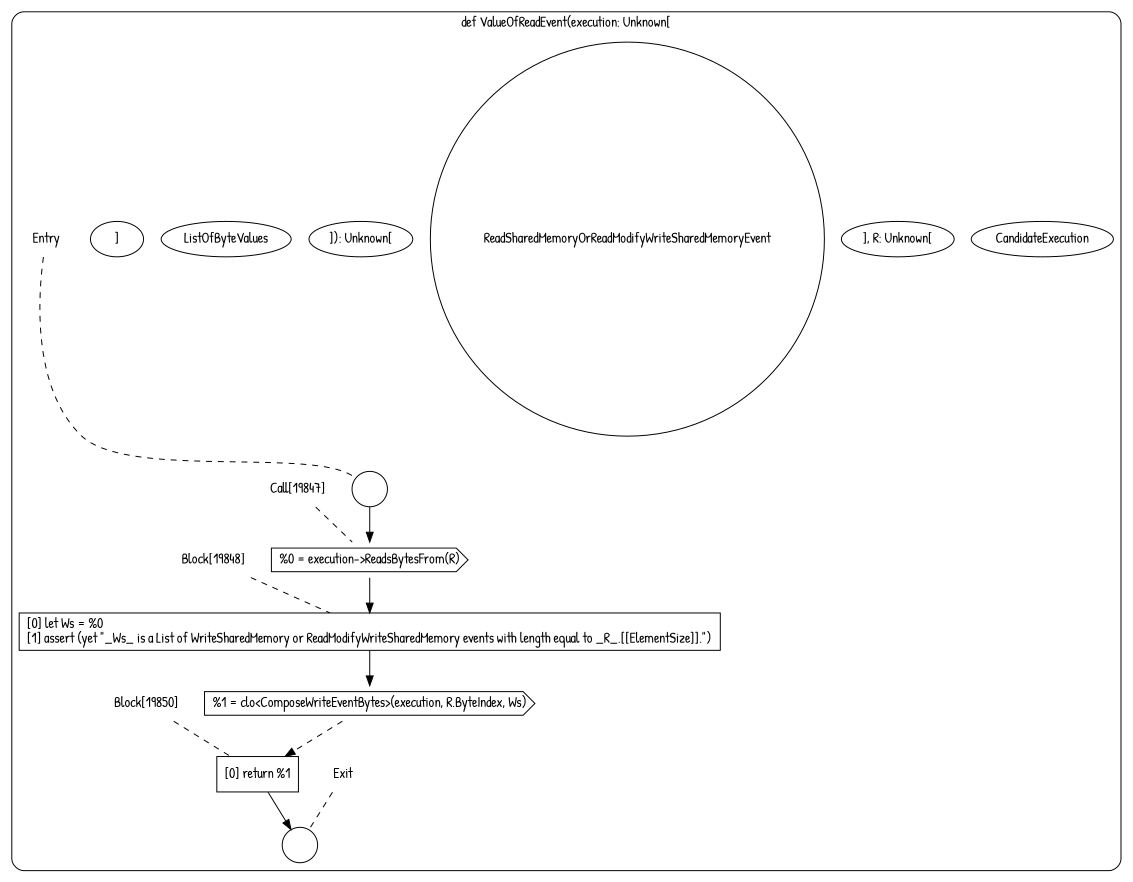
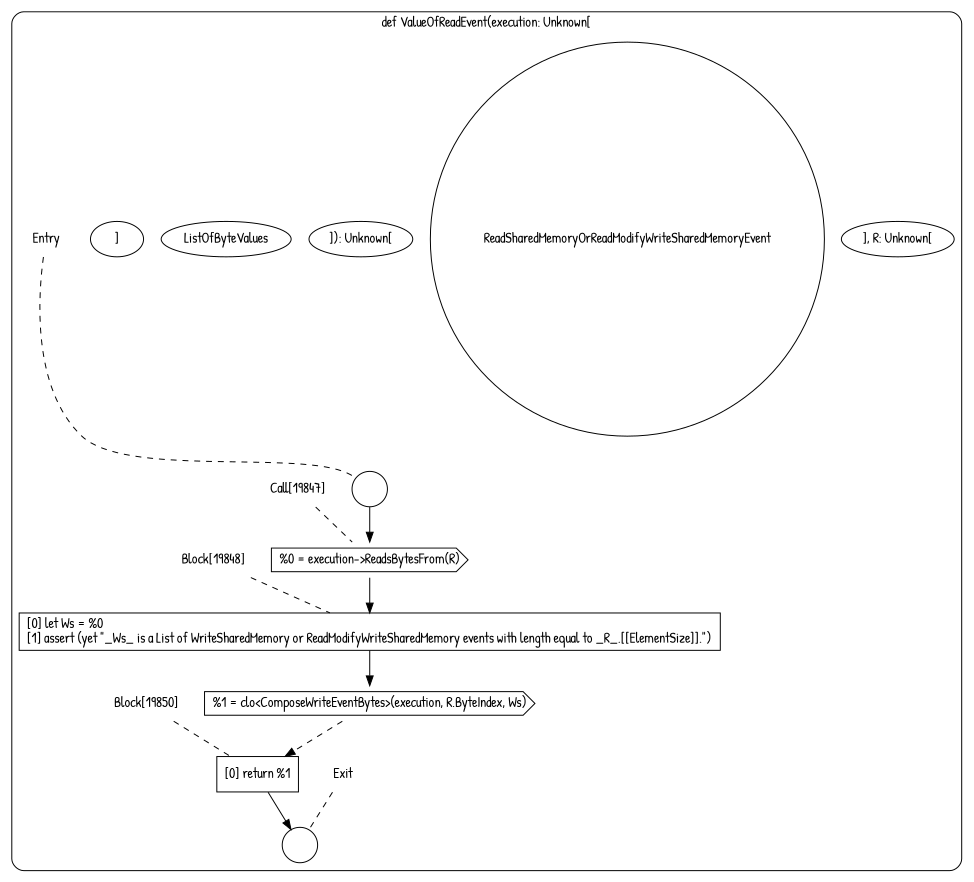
node "CandidateExecution": removed
